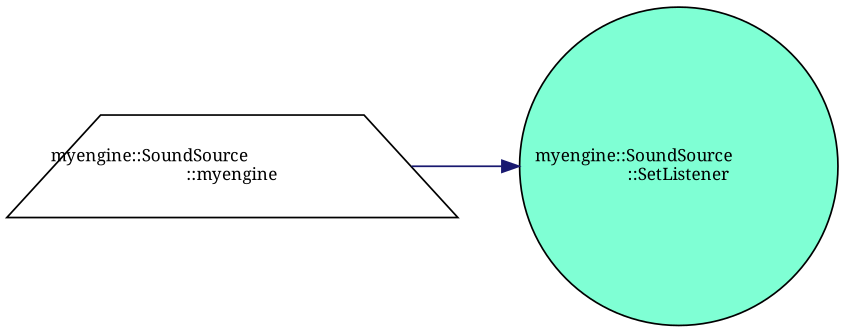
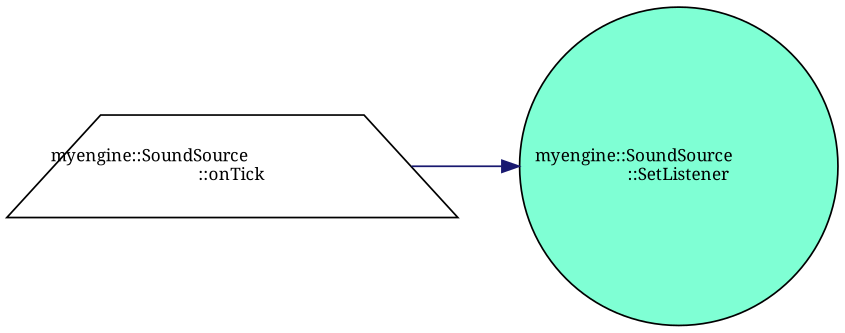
node "myengine::SoundSource ::myengine": label "myengine::SoundSource ::myengine" -> "myengine::SoundSource ::onTick"
